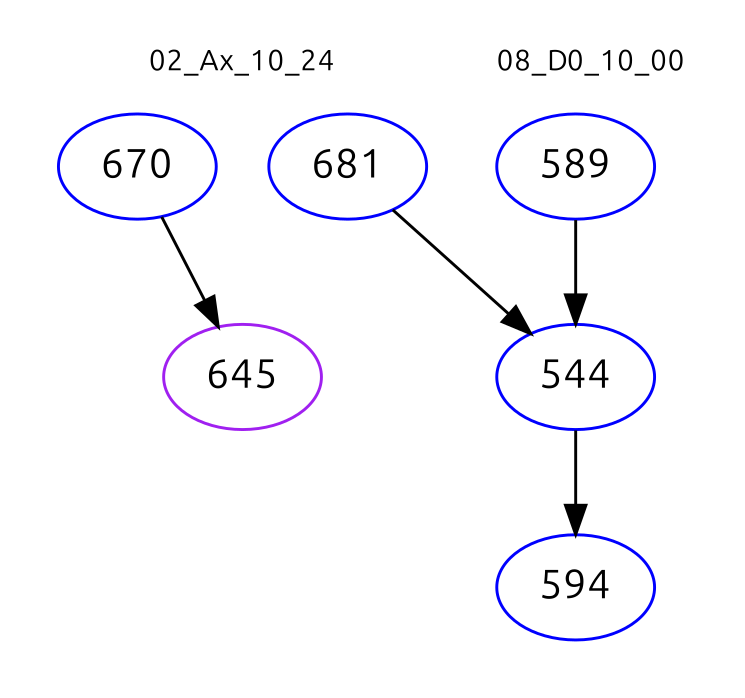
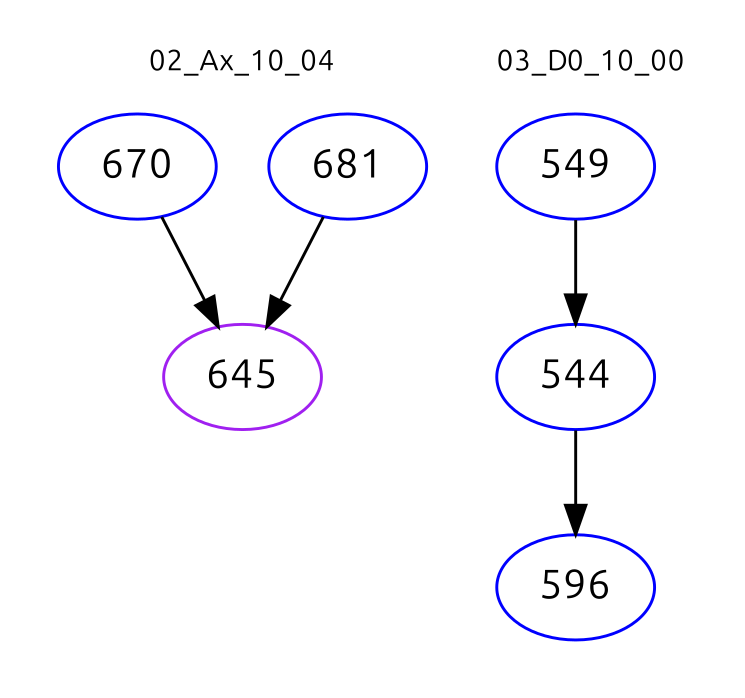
cluster "02_Ax_10_24": label "02_Ax_10_24" -> "02_Ax_10_04"
cluster "08_D0_10_00": label "08_D0_10_00" -> "03_D0_10_00"
node "589": label "589" -> "549"
edge "681" -> "544": now "681" -> "645"
node "594": label "594" -> "596"
